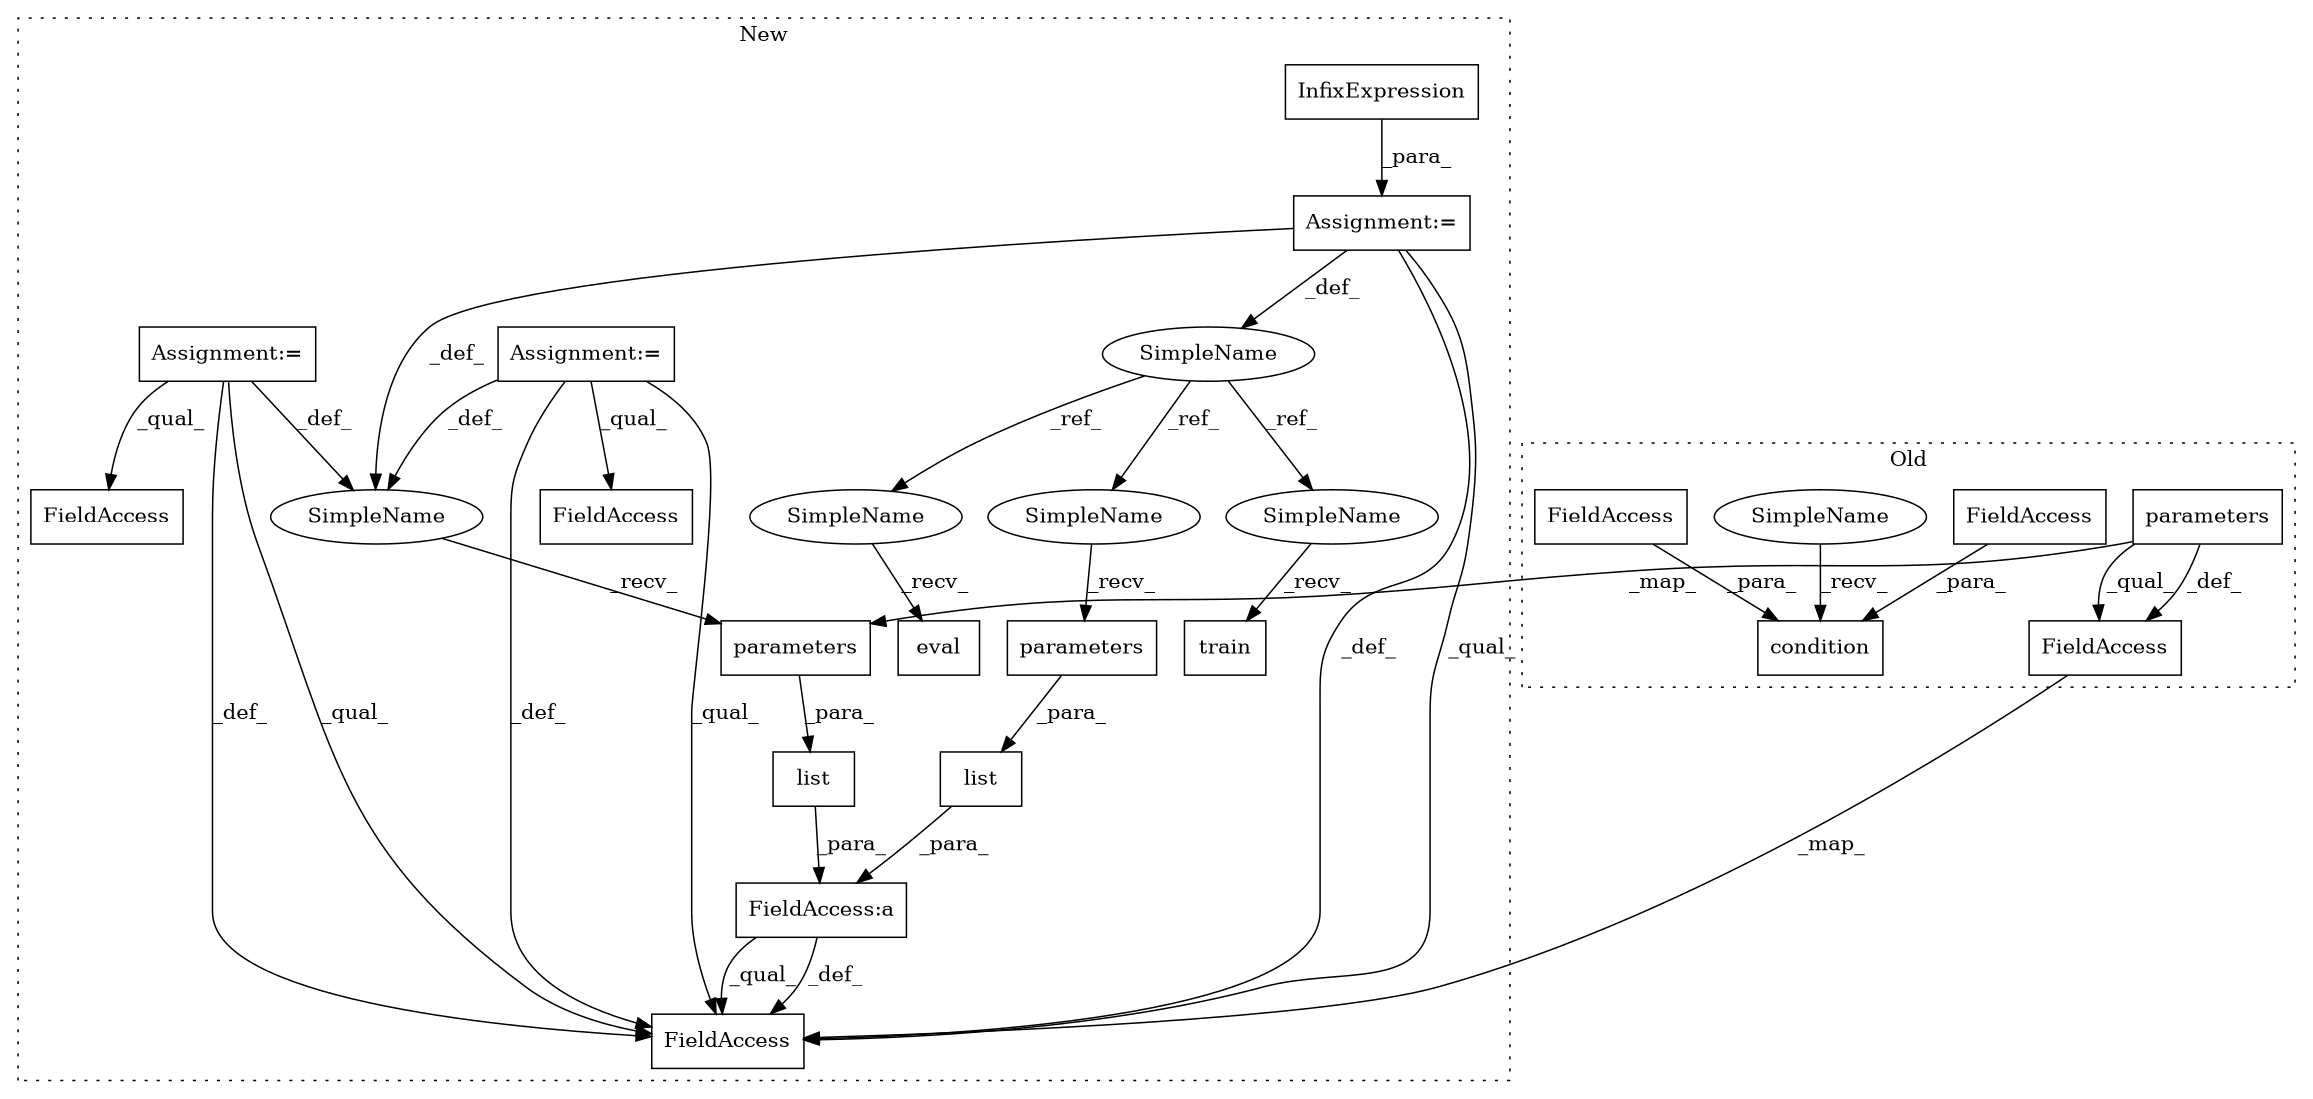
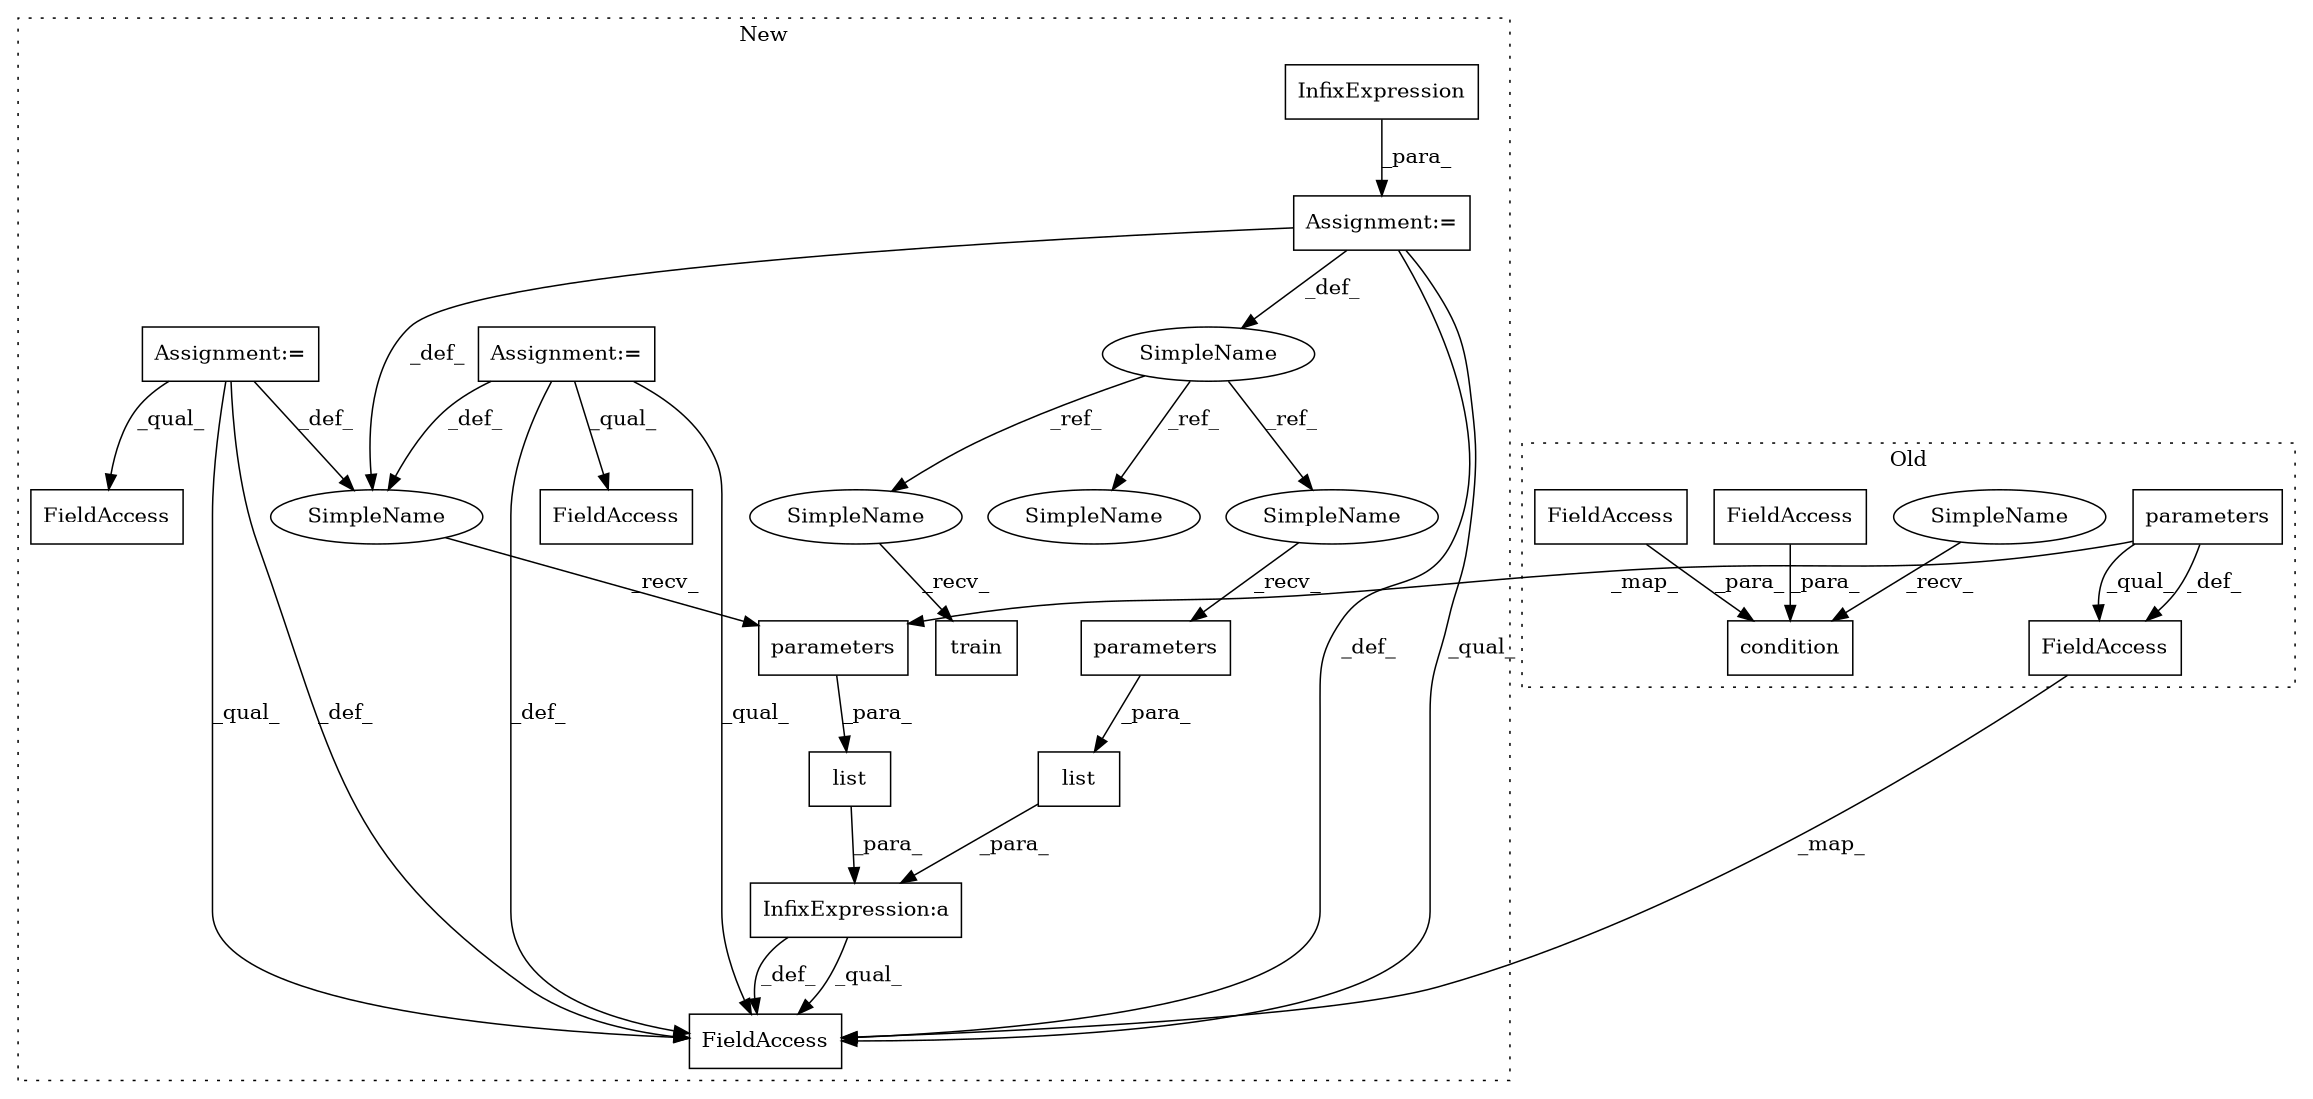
node "eval": removed
node "FieldAccess:a": label "FieldAccess:a" -> "InfixExpression:a"
